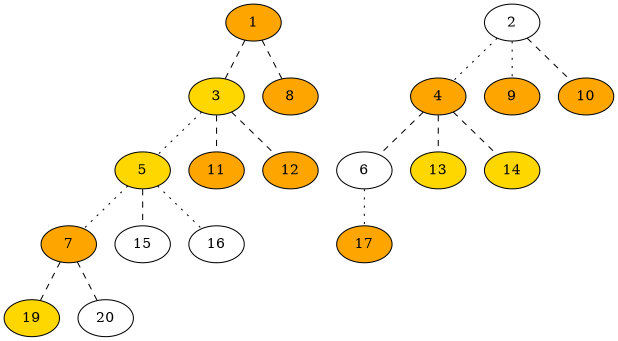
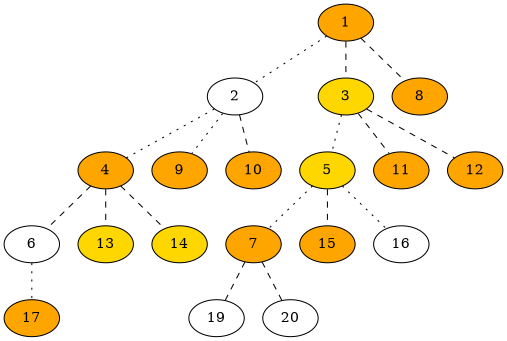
edge "1" -- "2": added
node "15": fillcolor white -> orange
node "19": fillcolor gold -> white
